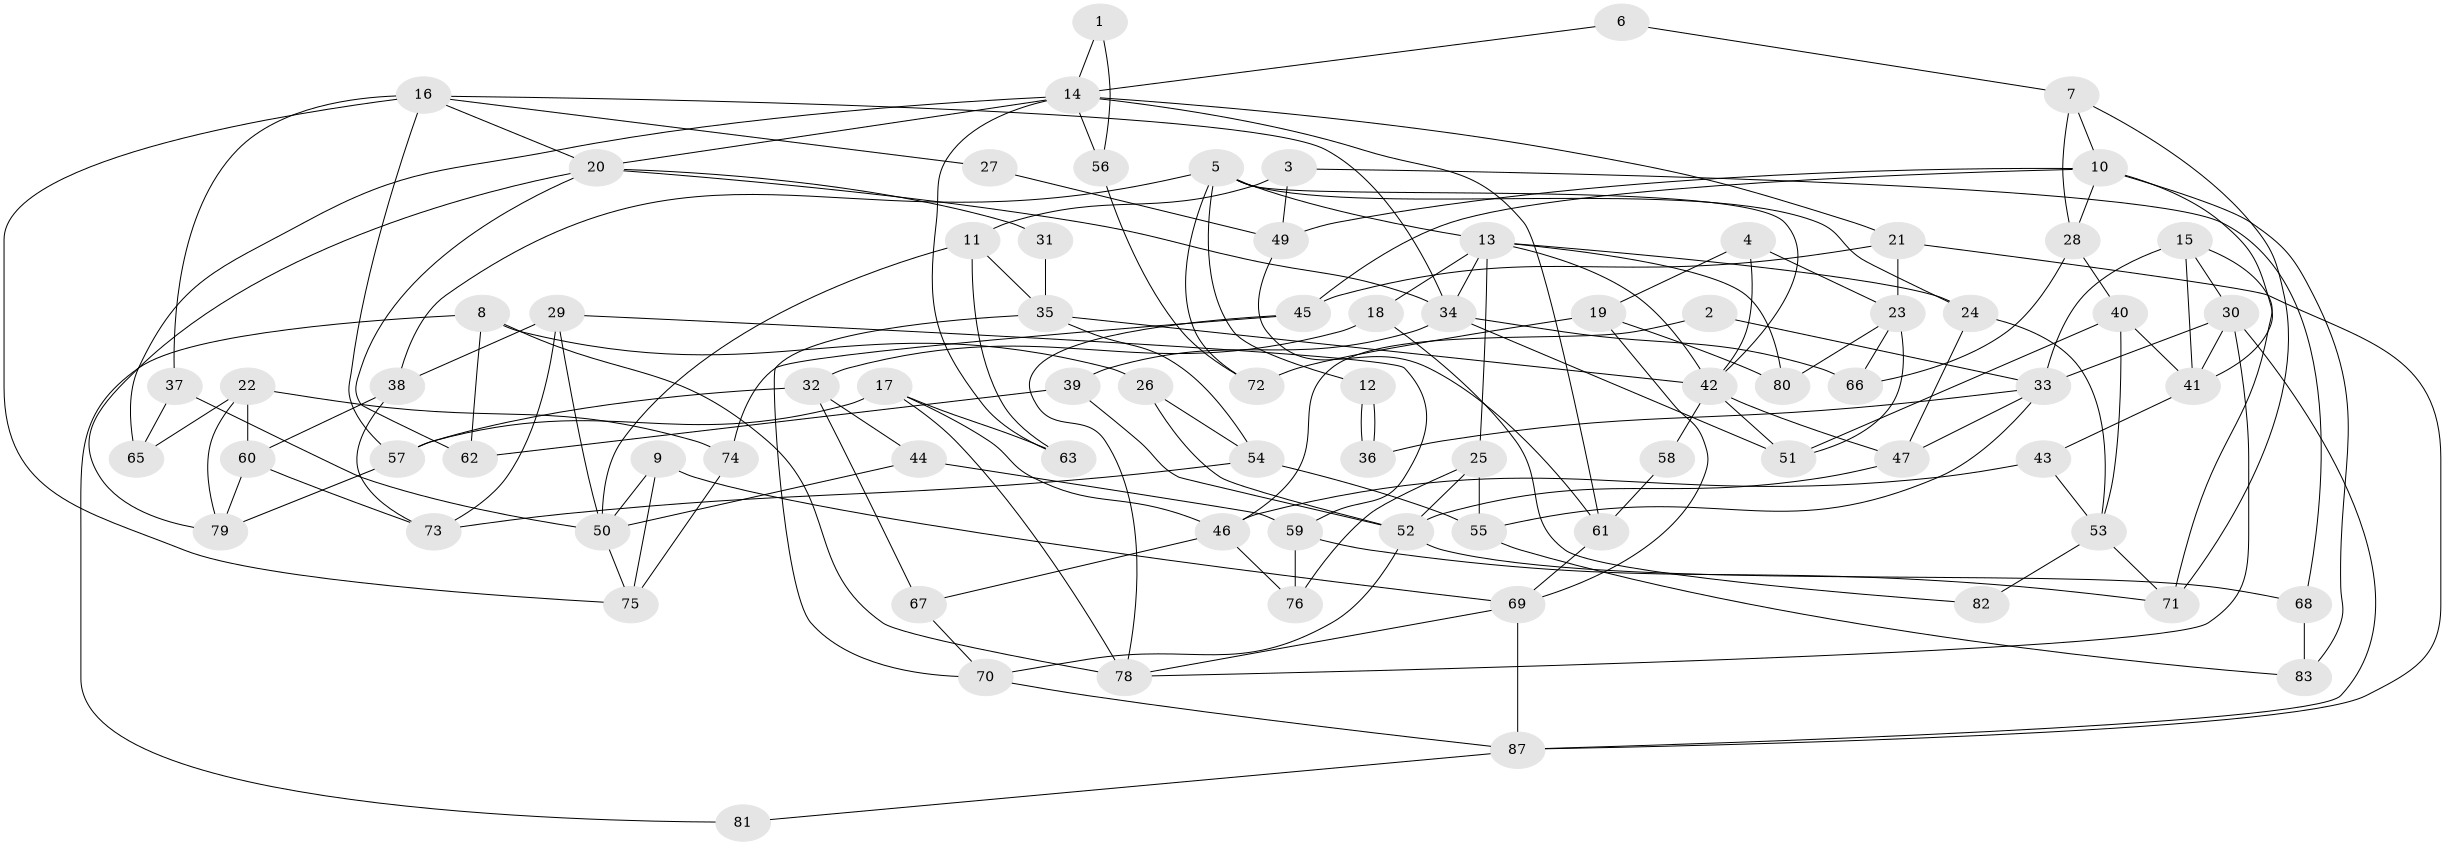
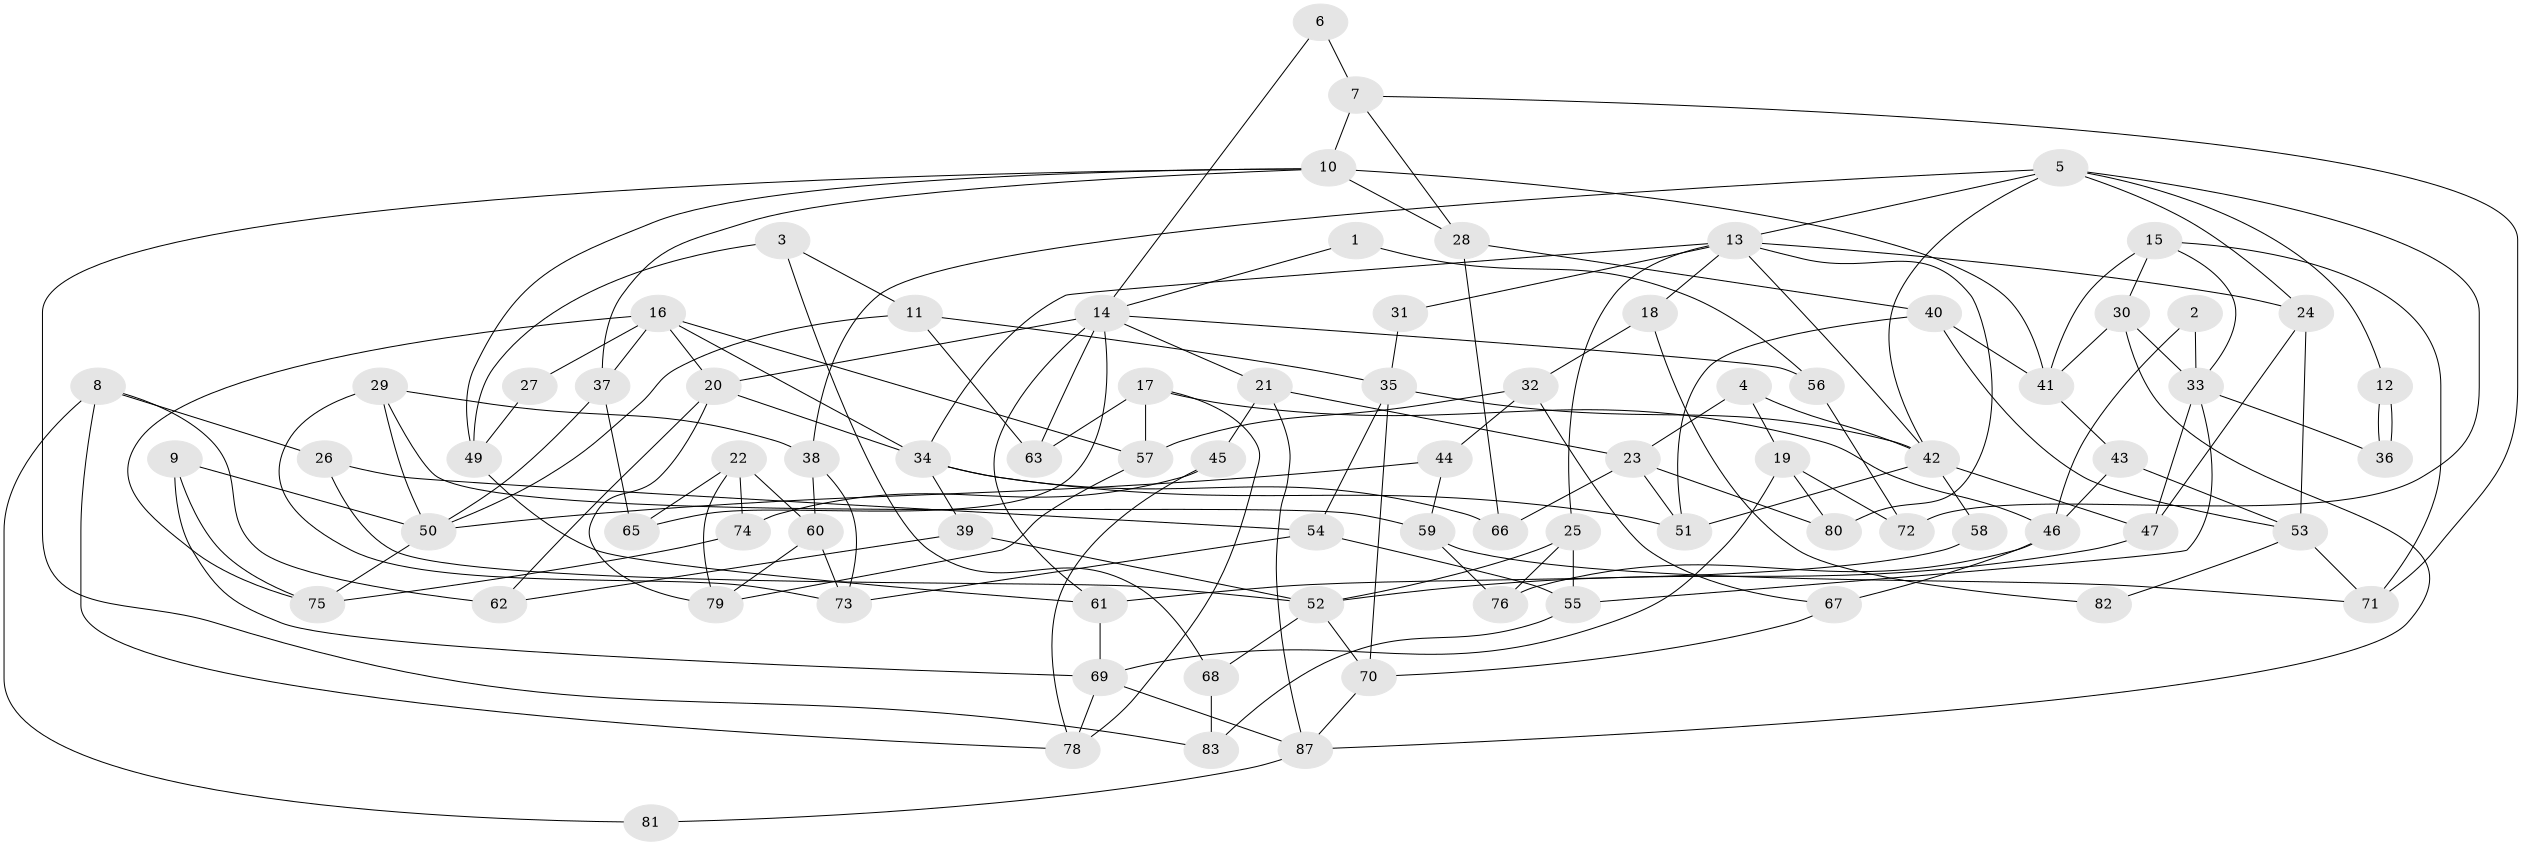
edge "20" -- "31": now "13" -- "31"
edge "10" -- "45": now "10" -- "37"
edge "30" -- "78": removed
